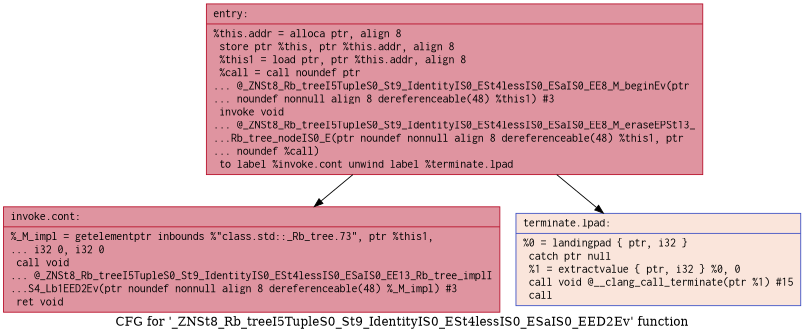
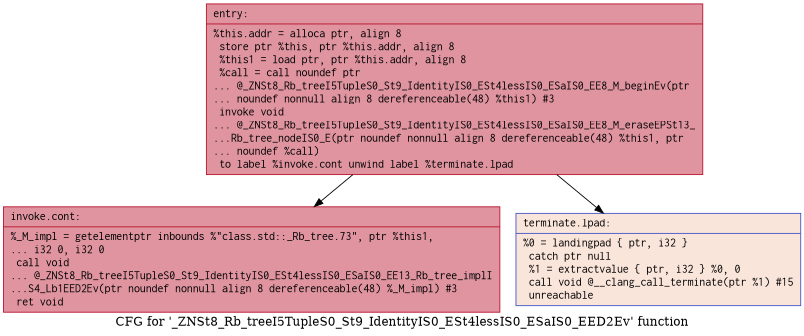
node "terminate.lpad:": text "call" -> "unreachable"
